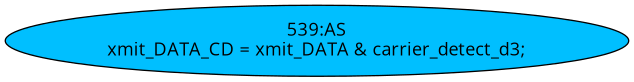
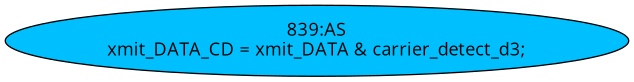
node "539:AS xmit_DATA_CD = xmit_DATA & carrier_detect_d3;": label "539:AS xmit_DATA_CD = xmit_DATA & carrier_detect_d3;" -> "839:AS xmit_DATA_CD = xmit_DATA & carrier_detect_d3;"
